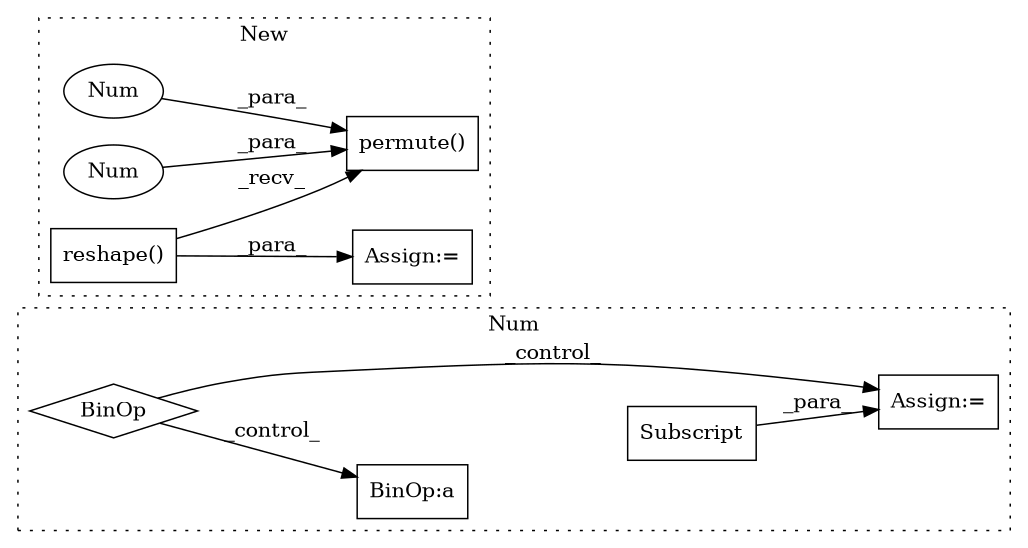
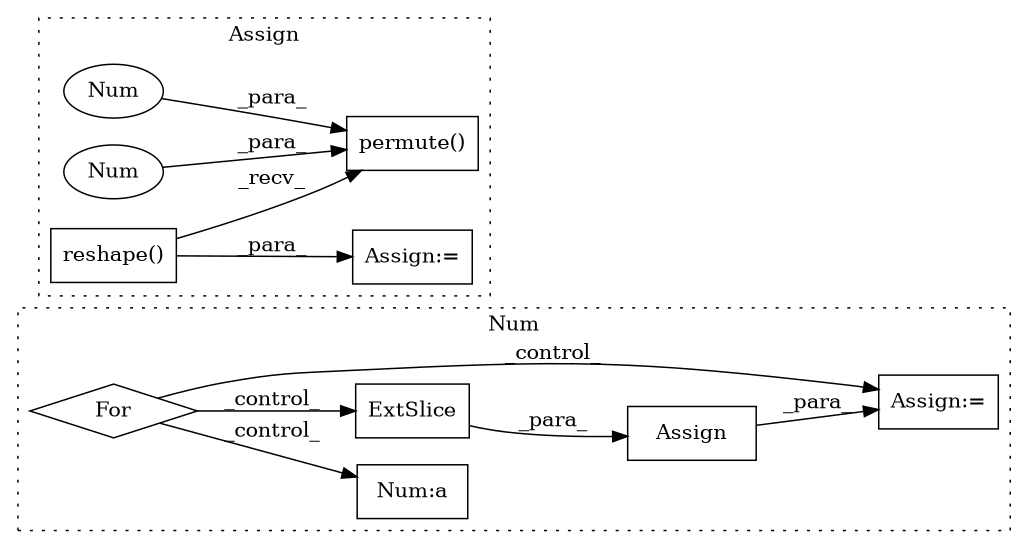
cluster "New": label "New" -> "Assign"
node "BinOp": label "BinOp" -> "For"
node "ExtSlice": added
node "Subscript": label "Subscript" -> "Assign"
node "BinOp:a": label "BinOp:a" -> "Num:a"
